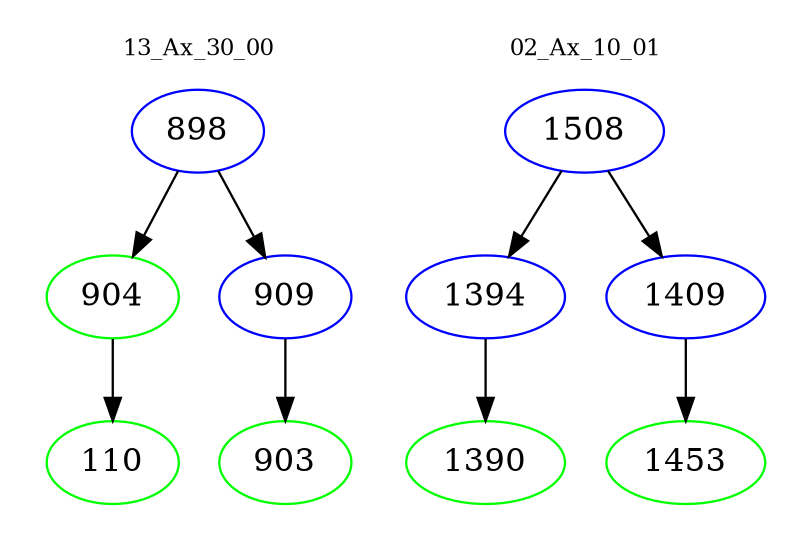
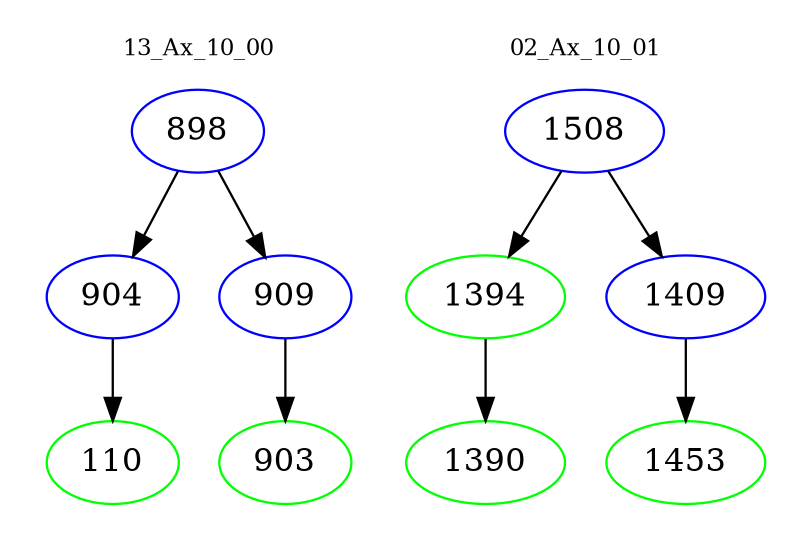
cluster "13_Ax_30_00": label "13_Ax_30_00" -> "13_Ax_10_00"
node "904": color green -> blue
node "1394": color blue -> green
